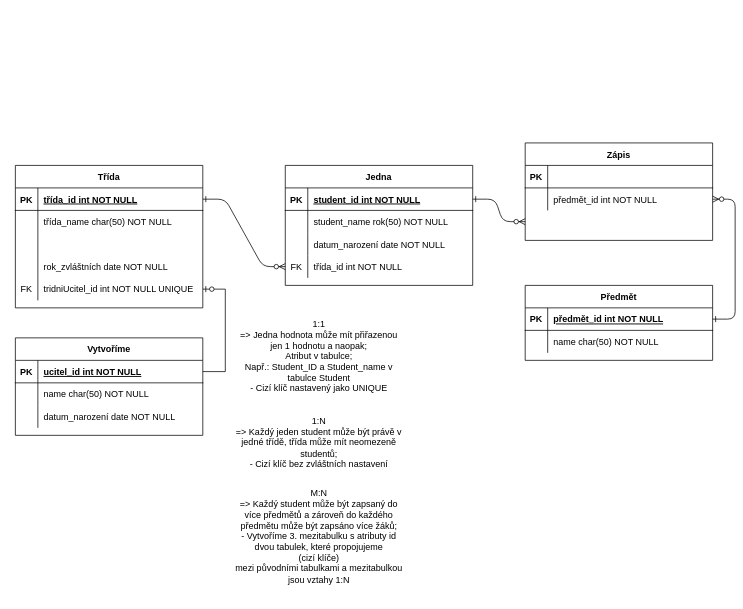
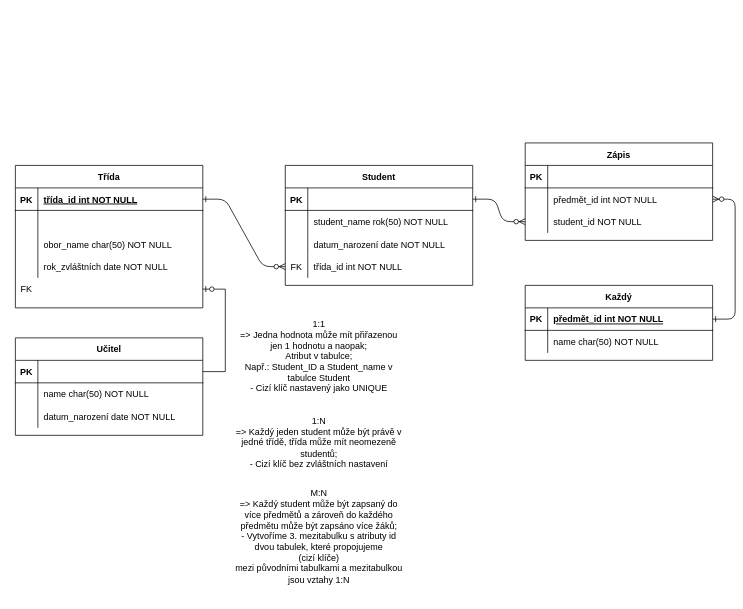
node "Jedna": label "Jedna" -> "Student"
node "student_id int NOT NULL": removed
node "třída_name char(50) NOT NULL": removed
node "student_id NOT NULL": added
node "obor_name char(50) NOT NULL": added
node "tridniUcitel_id int NOT NULL UNIQUE": removed
node "Předmět": label "Předmět" -> "Každý"
node "Vytvoříme": label "Vytvoříme" -> "Učitel"
node "ucitel_id int NOT NULL": removed
